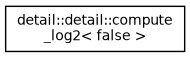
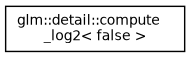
node "detail::detail::compute _log2< false >": label "detail::detail::compute _log2< false >" -> "glm::detail::compute _log2< false >"
